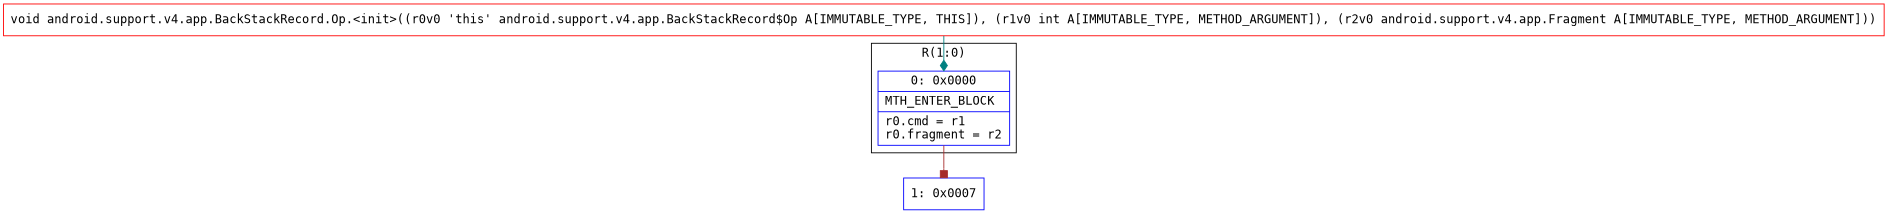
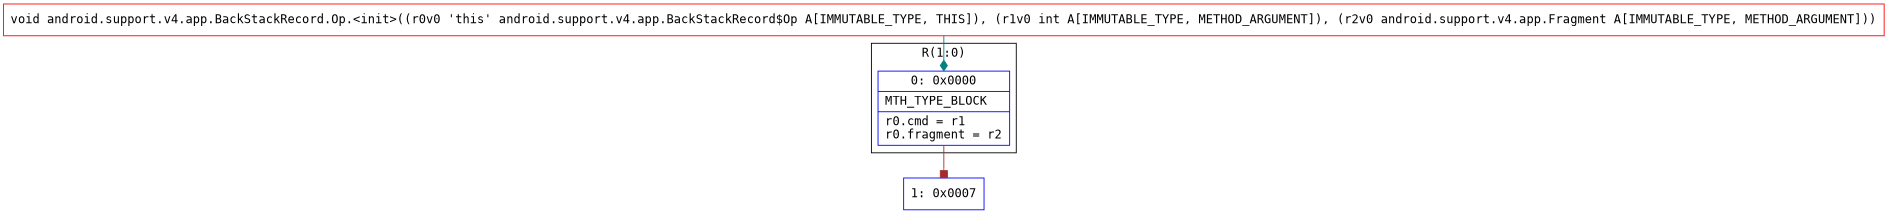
node "0: 0x0000": text "MTH_ENTER_BLOCK" -> "MTH_TYPE_BLOCK"
